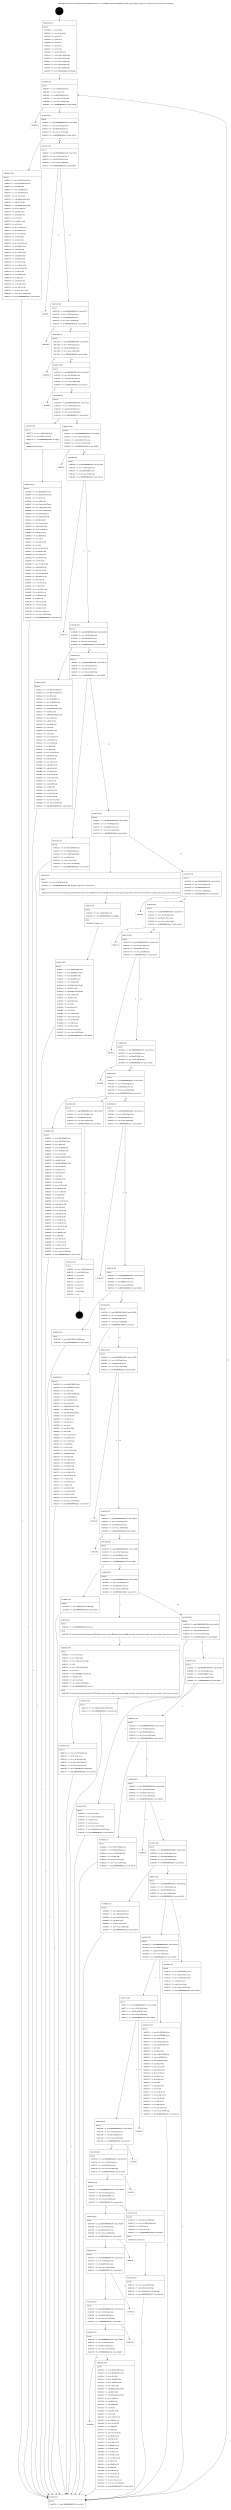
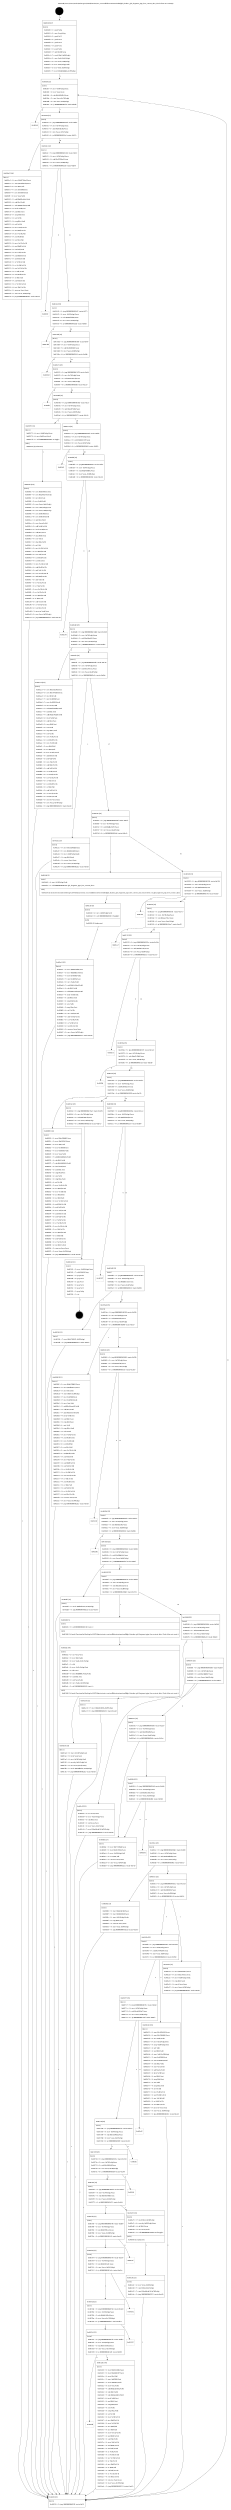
edge "0x4016b3 [25]" -> "0x4016cc [25]": now "0x4016b3 [25]" -> "0x401b9a [27]"
